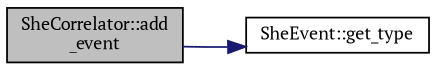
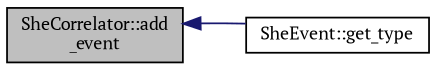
edge "SheCorrelator::add _event" -> "SheEvent::get_type": reversed
